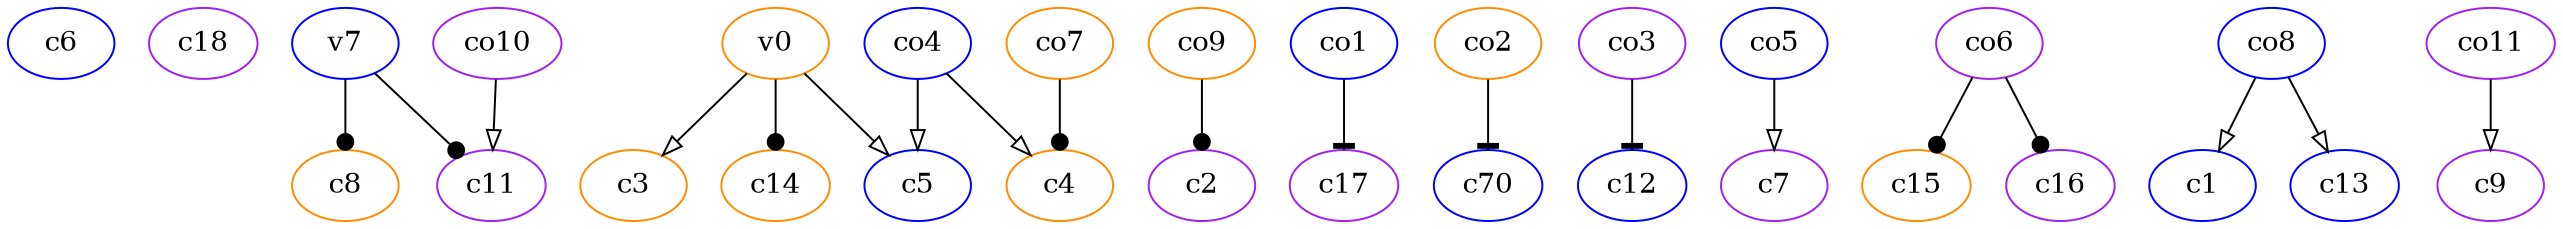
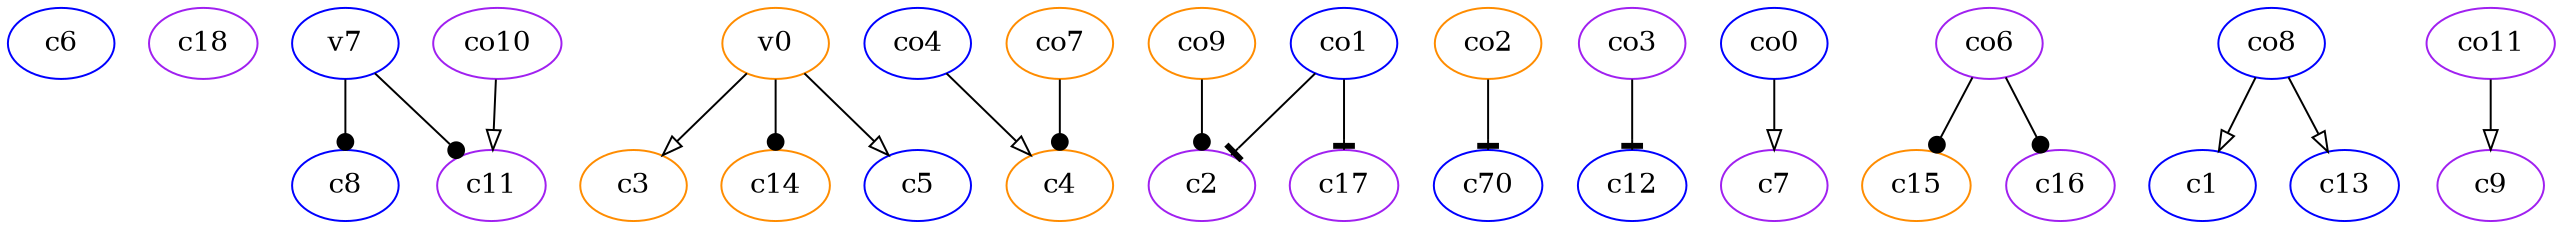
node "co5": label "co5" -> "co0"
edge "co4" -> "c5": removed
edge "co1" -> "c2": added
node "c8": color darkorange -> blue
